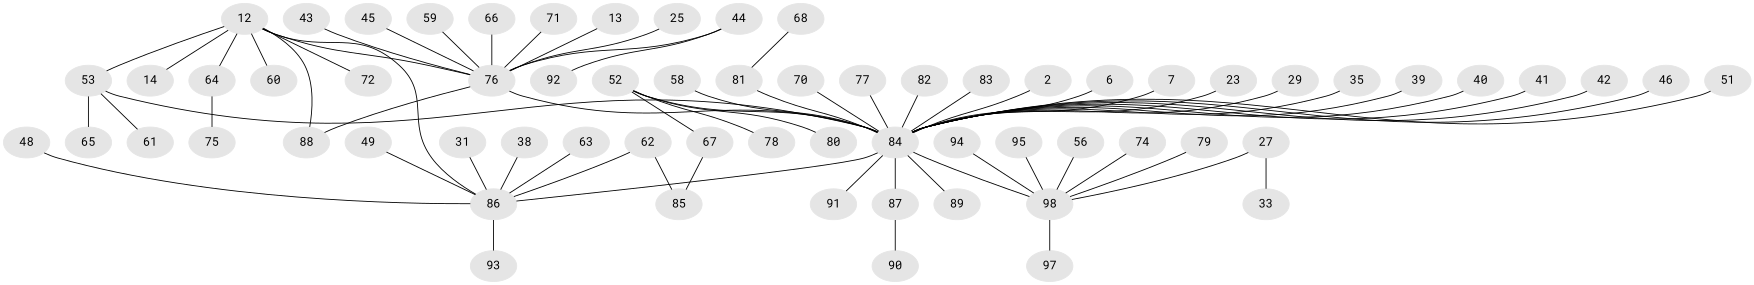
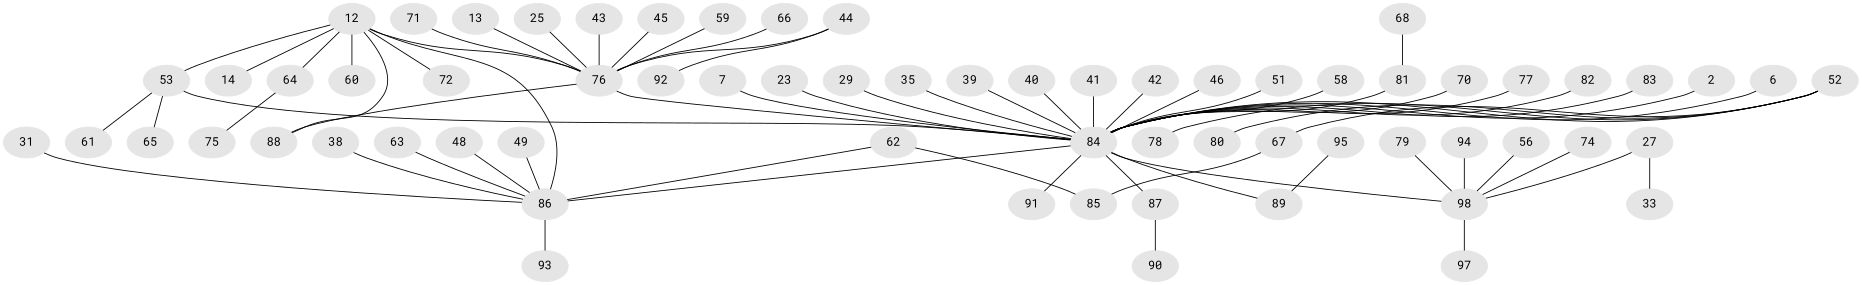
edge "95" -- "98": now "95" -- "89"
